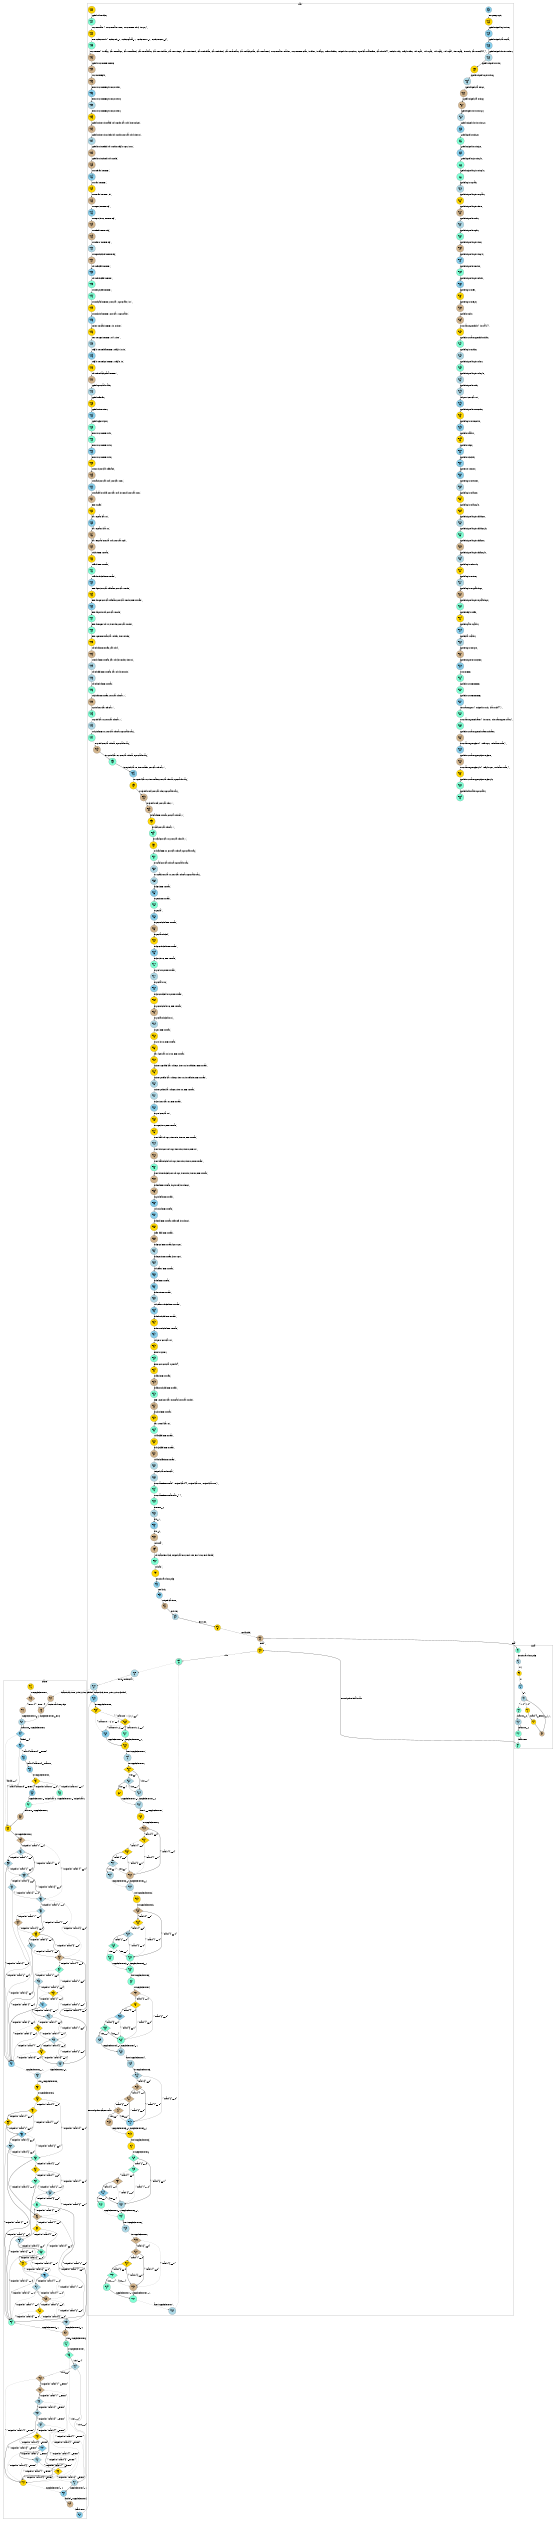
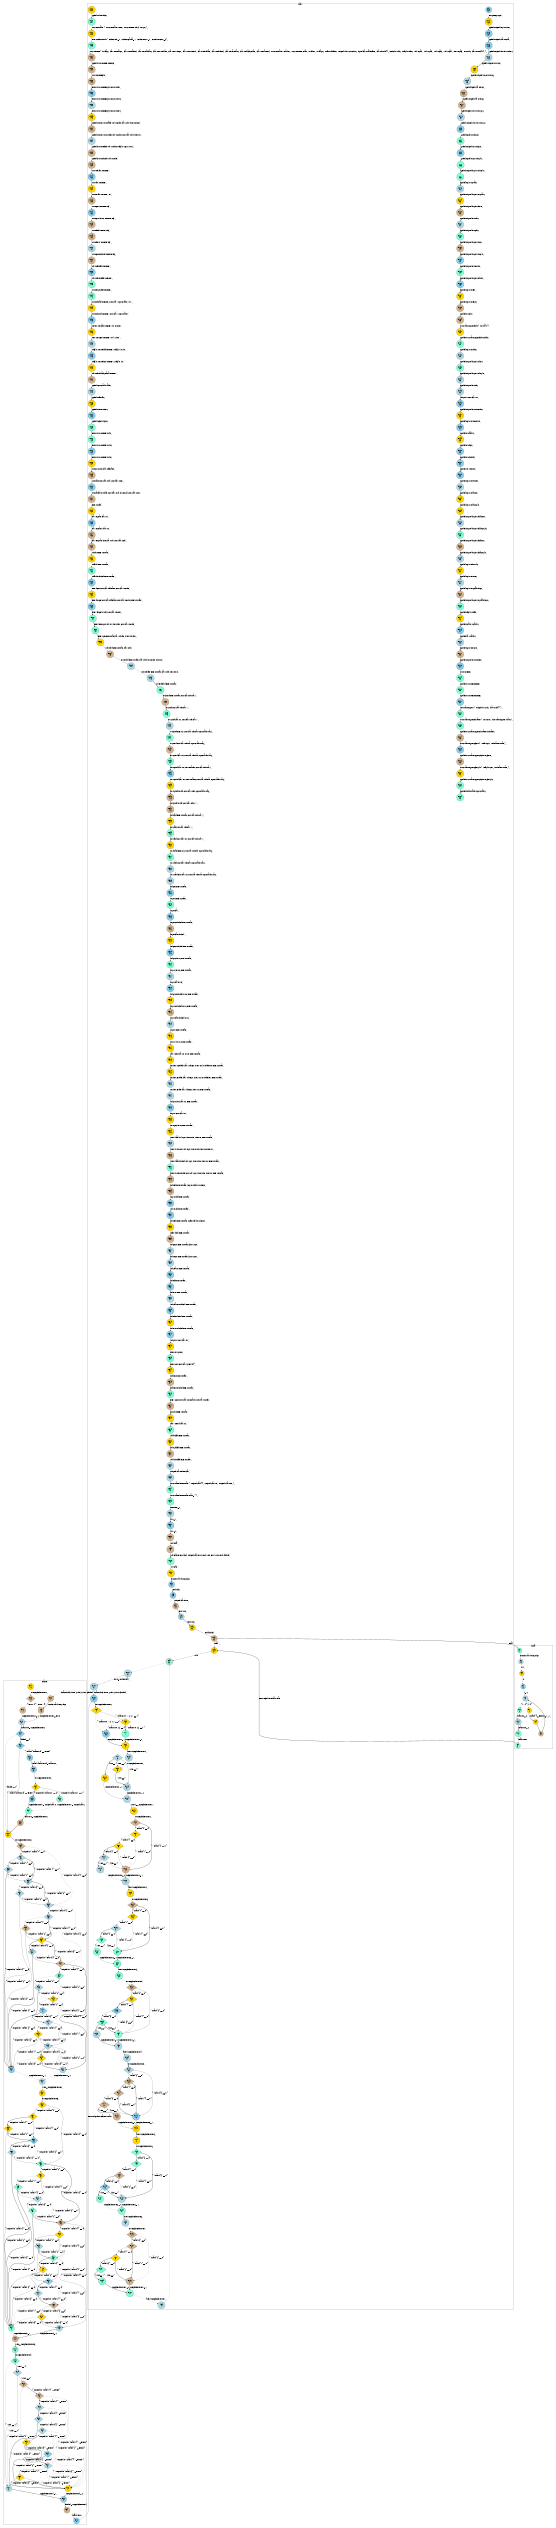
edge "N110 53" -> "N111 52": reversed
edge "N65 27" -> "N70 24": now "N65 27" -> "N68 25"
